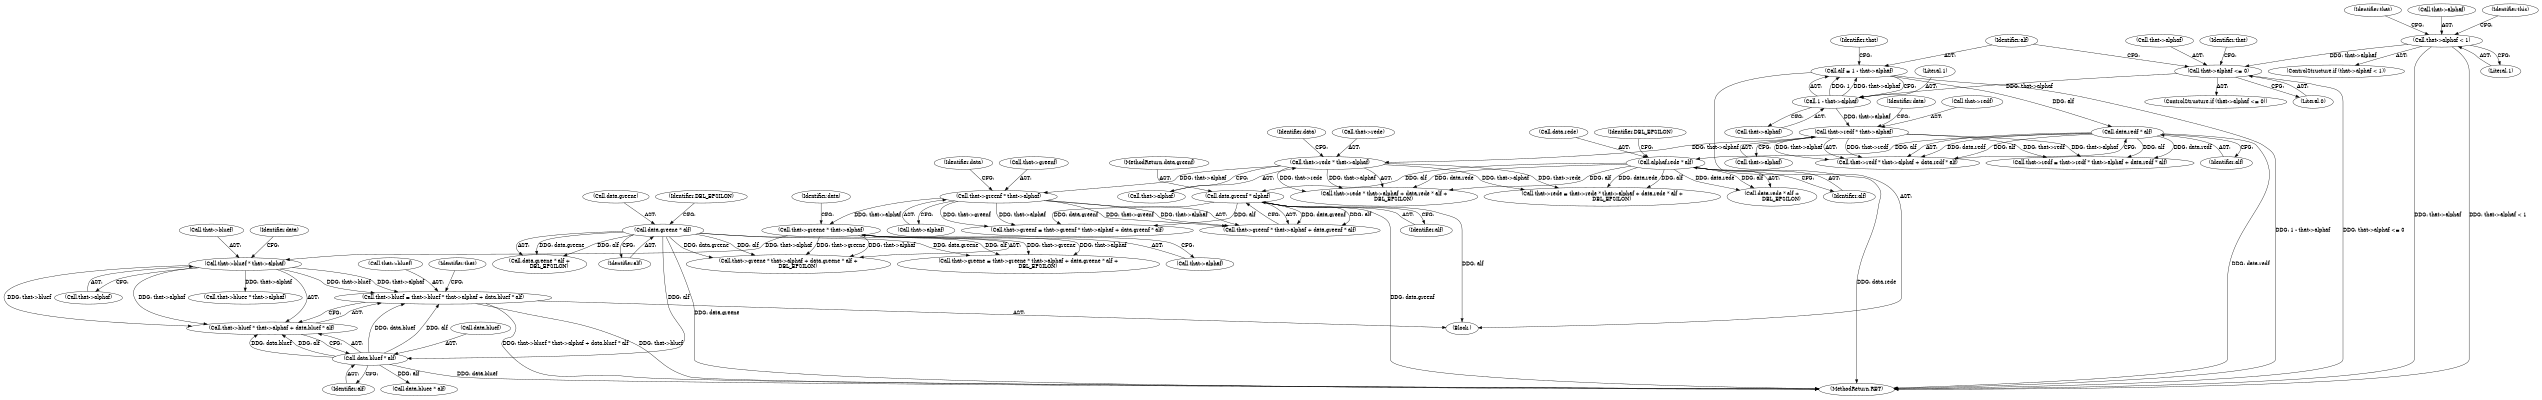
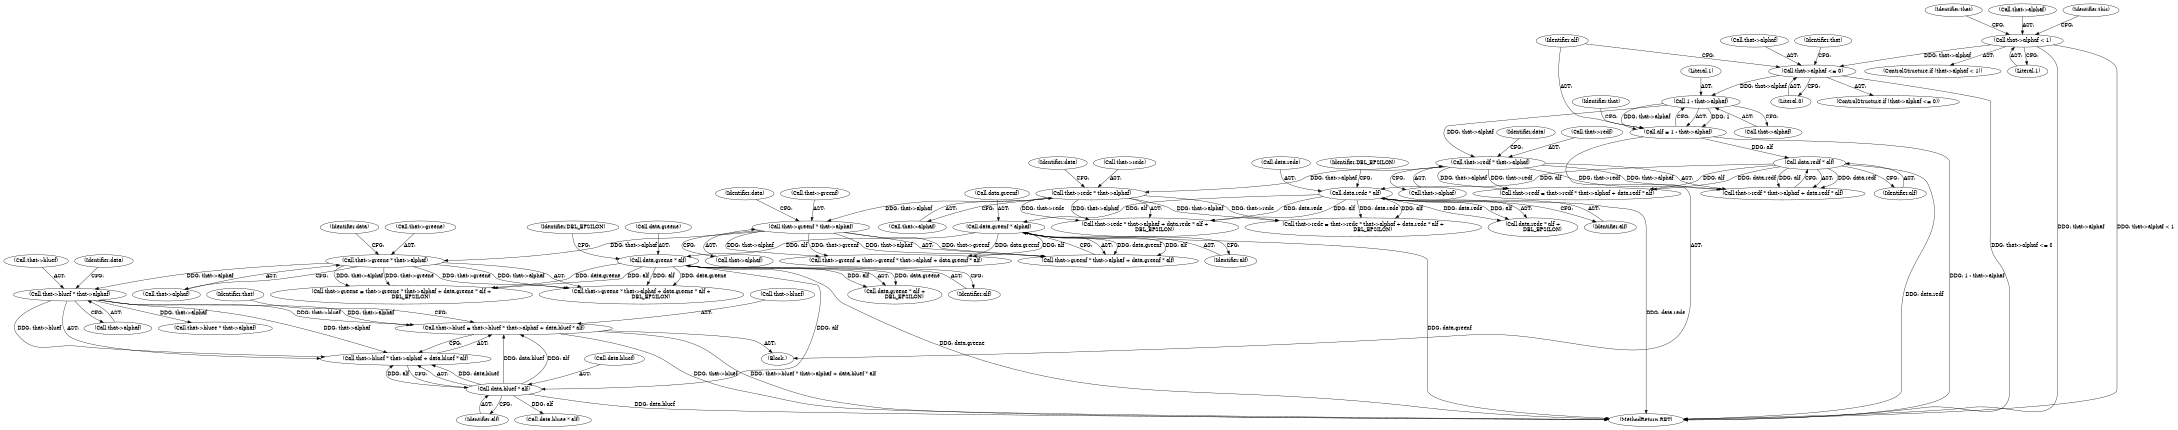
node "(MethodReturn,data.greenf)": label "(MethodReturn,data.greenf)" -> "(Call,data.greenf)"
node "(Call,alphaf.rede * alf)": label "(Call,alphaf.rede * alf)" -> "(Call,data.rede * alf)"
edge "(Call,data.greenf * alphaf)" -> "(Block,)": now "(Call,data.greenf * alphaf)" -> "(Call,data.greene * alf)"
node "(Call,that->greene)": added
